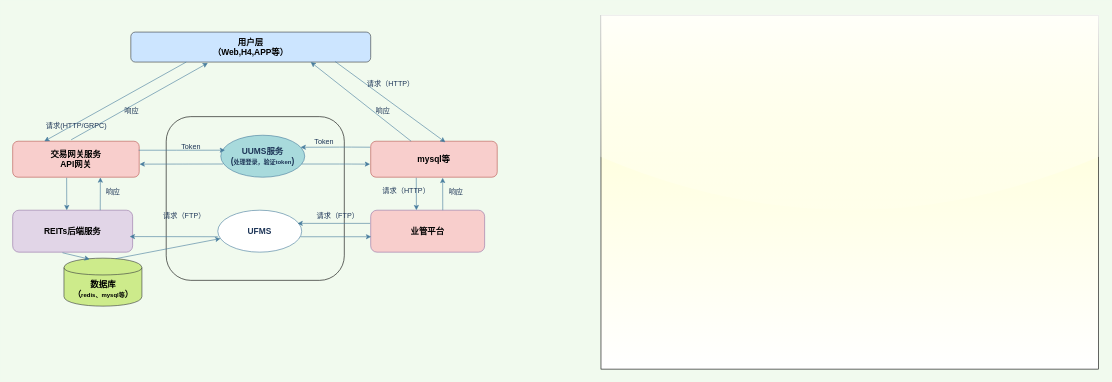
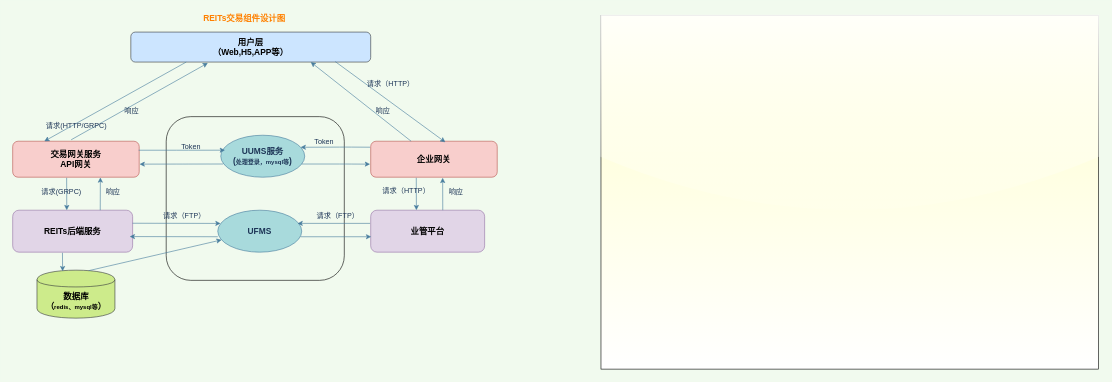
node "REITs交易组件设计图": added
node "用户层 （Web,H4,APP等）": label "用户层 （Web,H4,APP等）" -> "用户层 （Web,H5,APP等）"
node "UUMS服务 (处理登录，验证token)": label "UUMS服务 (处理登录，验证token)" -> "UUMS服务 (处理登录，mysql等)"
node "mysql等": label "mysql等" -> "企业网关"
node "请求(GRPC)": added
edge "REITs后端服务" -> "UFMS": added
node "UFMS": fillcolor #ffffff -> #a8dadc
node "业管平台": fillcolor #f8cecc -> #e1d5e7
node "数据库 （redis、mysql等）": moved (103, 282) -> (76, 294)
